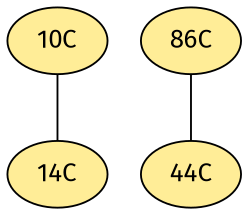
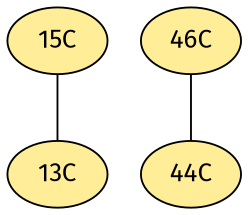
node "10C": label "10C" -> "15C"
node "86C": label "86C" -> "46C"
node "14C": label "14C" -> "13C"
